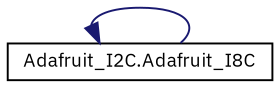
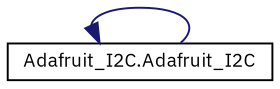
node "Adafruit_I2C.Adafruit_I8C": label "Adafruit_I2C.Adafruit_I8C" -> "Adafruit_I2C.Adafruit_I2C"
